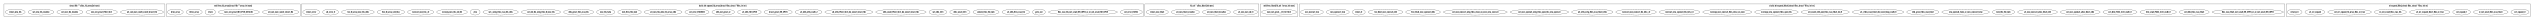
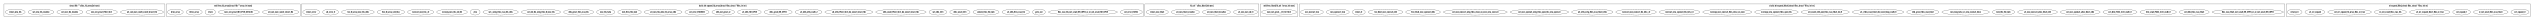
node "struct_great_NR_OPEN": label "struct_great_NR_OPEN" -> "nfds_great_NR_OPEN"
node "new_openset_false_or_new_execset_false": label "new_openset_false_or_new_execset_false" -> "new_long_false_or_new_execset_false"
